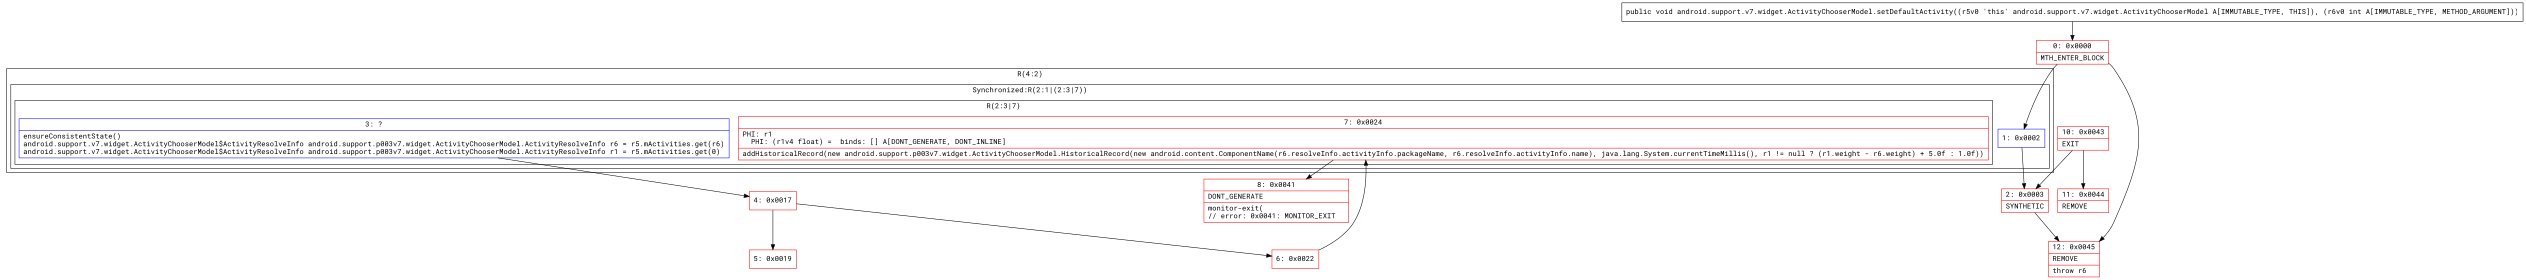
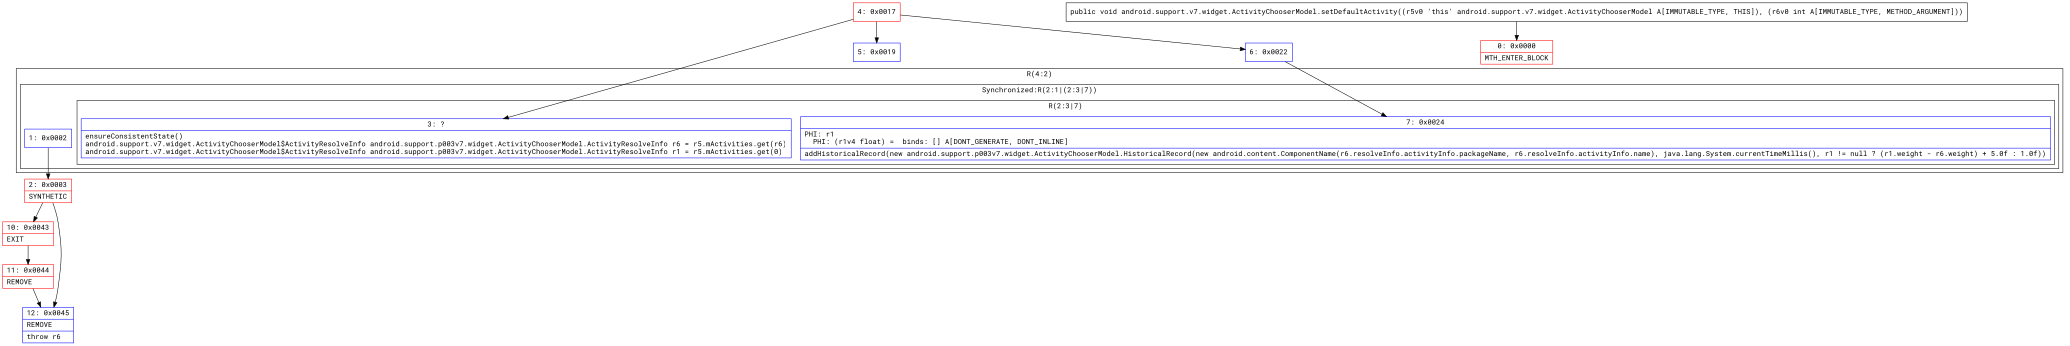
edge "0: 0x0000" -> "1: 0x0002": removed
node "7: 0x0024": color red -> blue
edge "0: 0x0000" -> "12: 0x0045": now "11: 0x0044" -> "12: 0x0045"
edge "10: 0x0043" -> "2: 0x0003": reversed
edge "3: ?" -> "4: 0x0017": reversed
node "8: 0x0041": removed
node "5: 0x0019": color red -> blue
node "6: 0x0022": color red -> blue
node "12: 0x0045": color red -> blue
